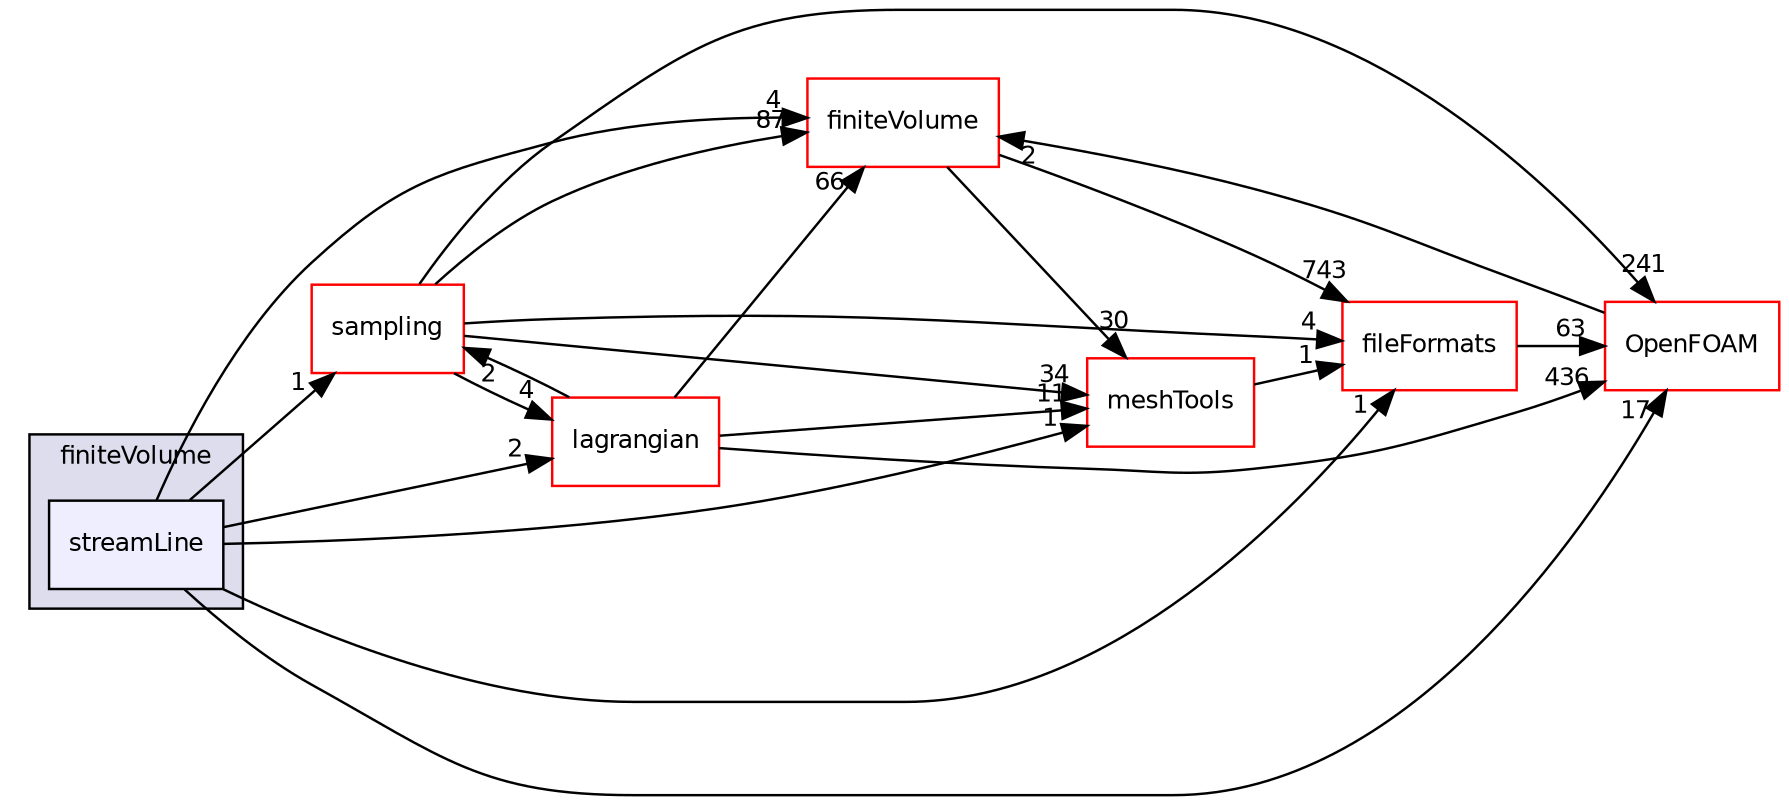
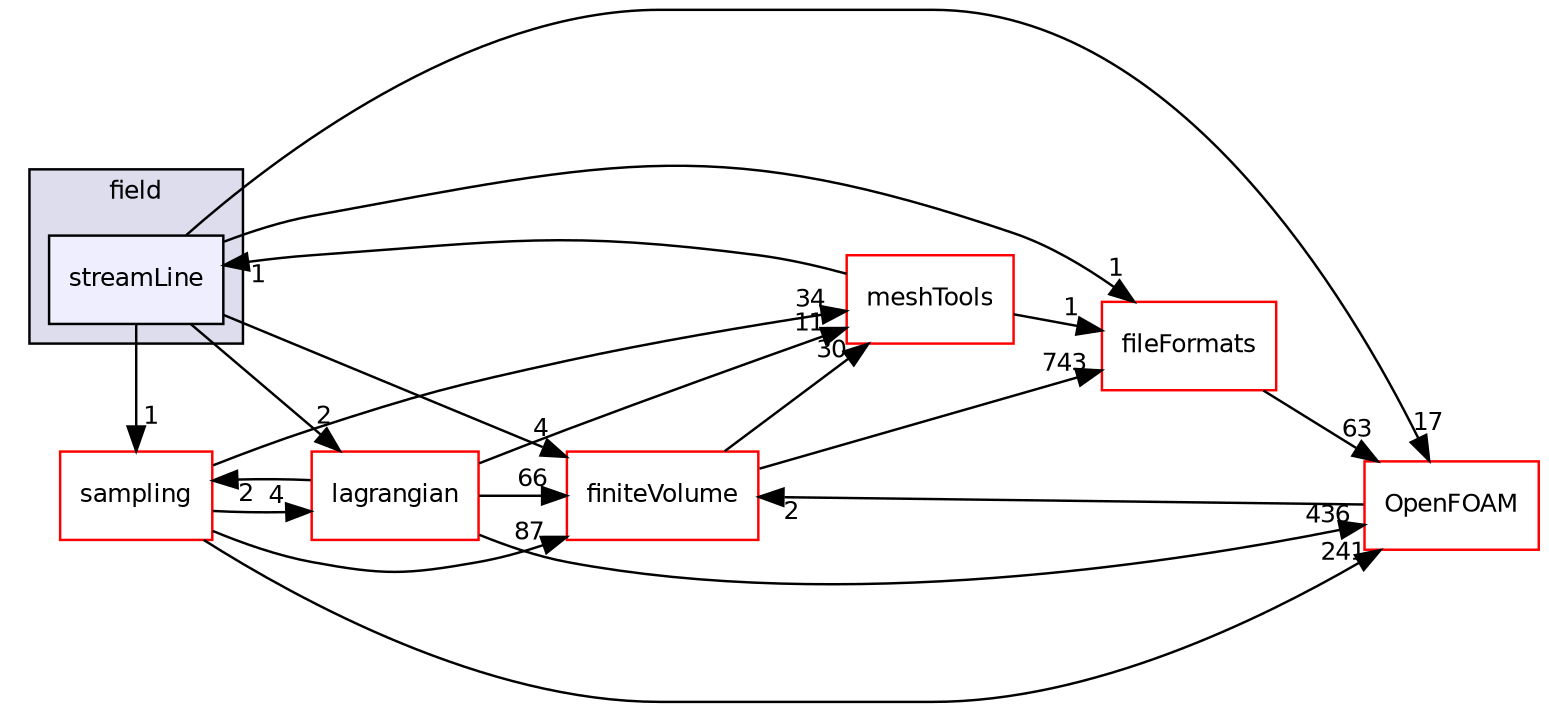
edge "sampling" -> "fileFormats": removed
cluster "finiteVolume": label "finiteVolume" -> "field"
edge "streamLine" -> "meshTools": reversed
